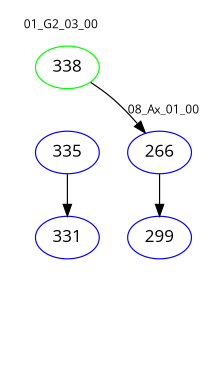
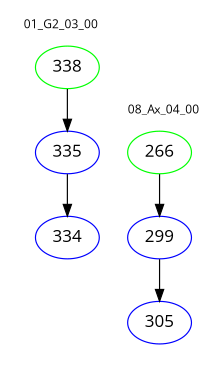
edge "338" -> "266": now "338" -> "335"
cluster "08_Ax_01_00": label "08_Ax_01_00" -> "08_Ax_04_00"
node "266": color blue -> green
node "331": label "331" -> "334"
node "305": added
